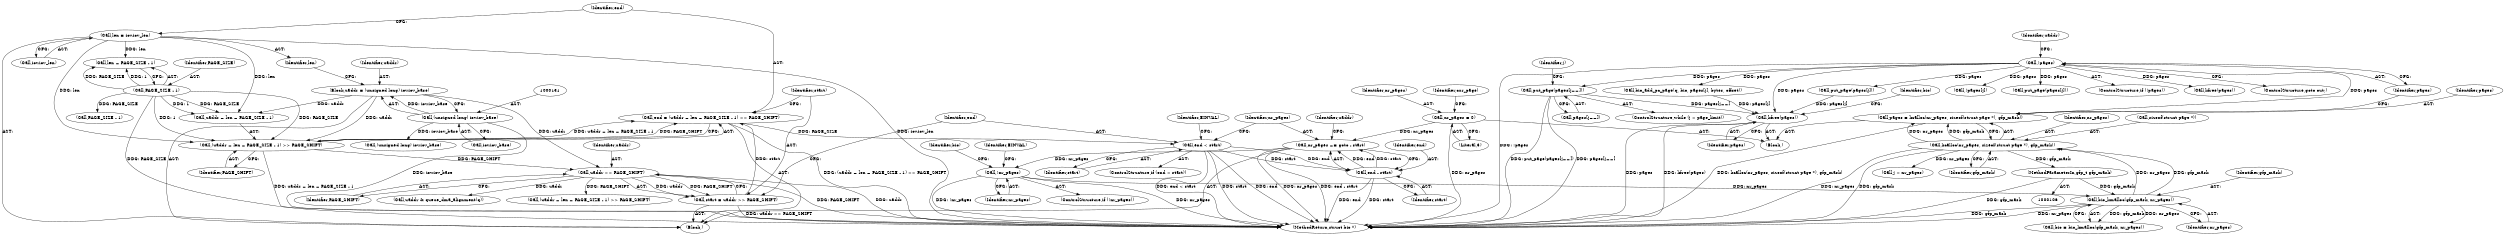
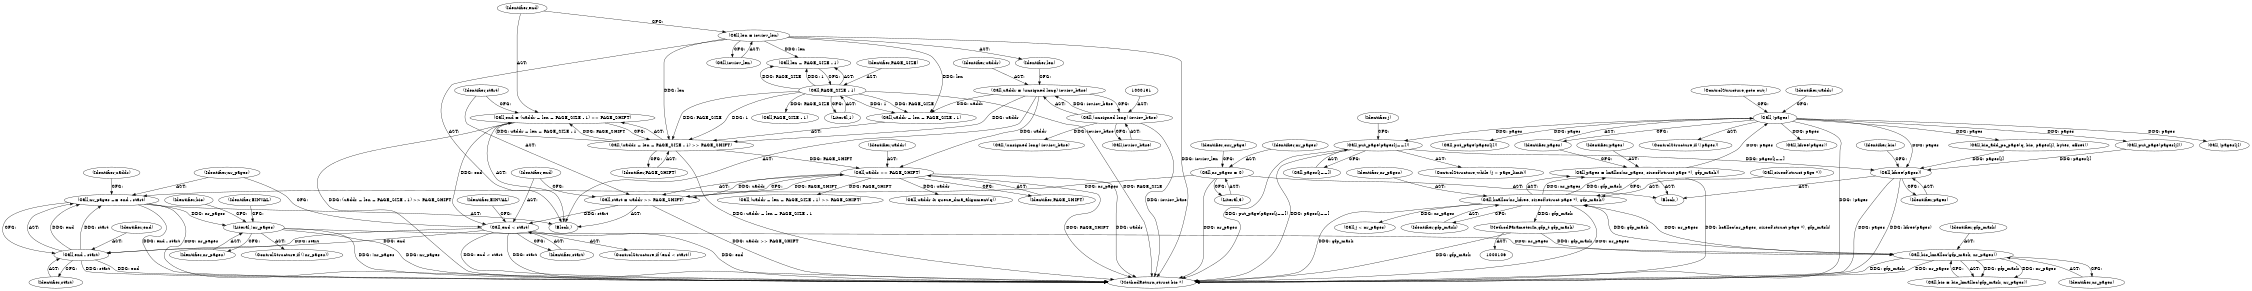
edge "(Call,!pages)" -> "(ControlStructure,goto out;)": reversed
node "(Block,uaddr = (unsigned long) iov.iov_base)": label "(Block,uaddr = (unsigned long) iov.iov_base)" -> "(Call,uaddr = (unsigned long) iov.iov_base)"
node "(Literal,1)": added
edge "(Call,end = (uaddr + len + PAGE_SIZE - 1) >> PAGE_SHIFT)" -> "(Call,end < start)": label "DDG: PAGE_SIZE" -> "DDG: end"
node "(Call,nr_pages += goto - start)": label "(Call,nr_pages += goto - start)" -> "(Call,nr_pages += end - start)"
node "(Call,kcalloc(nr_pages, sizeof(struct page *), gfp_mask))": label "(Call,kcalloc(nr_pages, sizeof(struct page *), gfp_mask))" -> "(Call,kcalloc(nr_kfree, sizeof(struct page *), gfp_mask))"
edge "(Call,start = uaddr >> PAGE_SHIFT)" -> "(Call,end = (uaddr + len + PAGE_SIZE - 1) >> PAGE_SHIFT)": now "(Call,start = uaddr >> PAGE_SHIFT)" -> "(Call,end < start)"
node "(Call,!nr_pages)": label "(Call,!nr_pages)" -> "(Literal,!nr_pages)"
